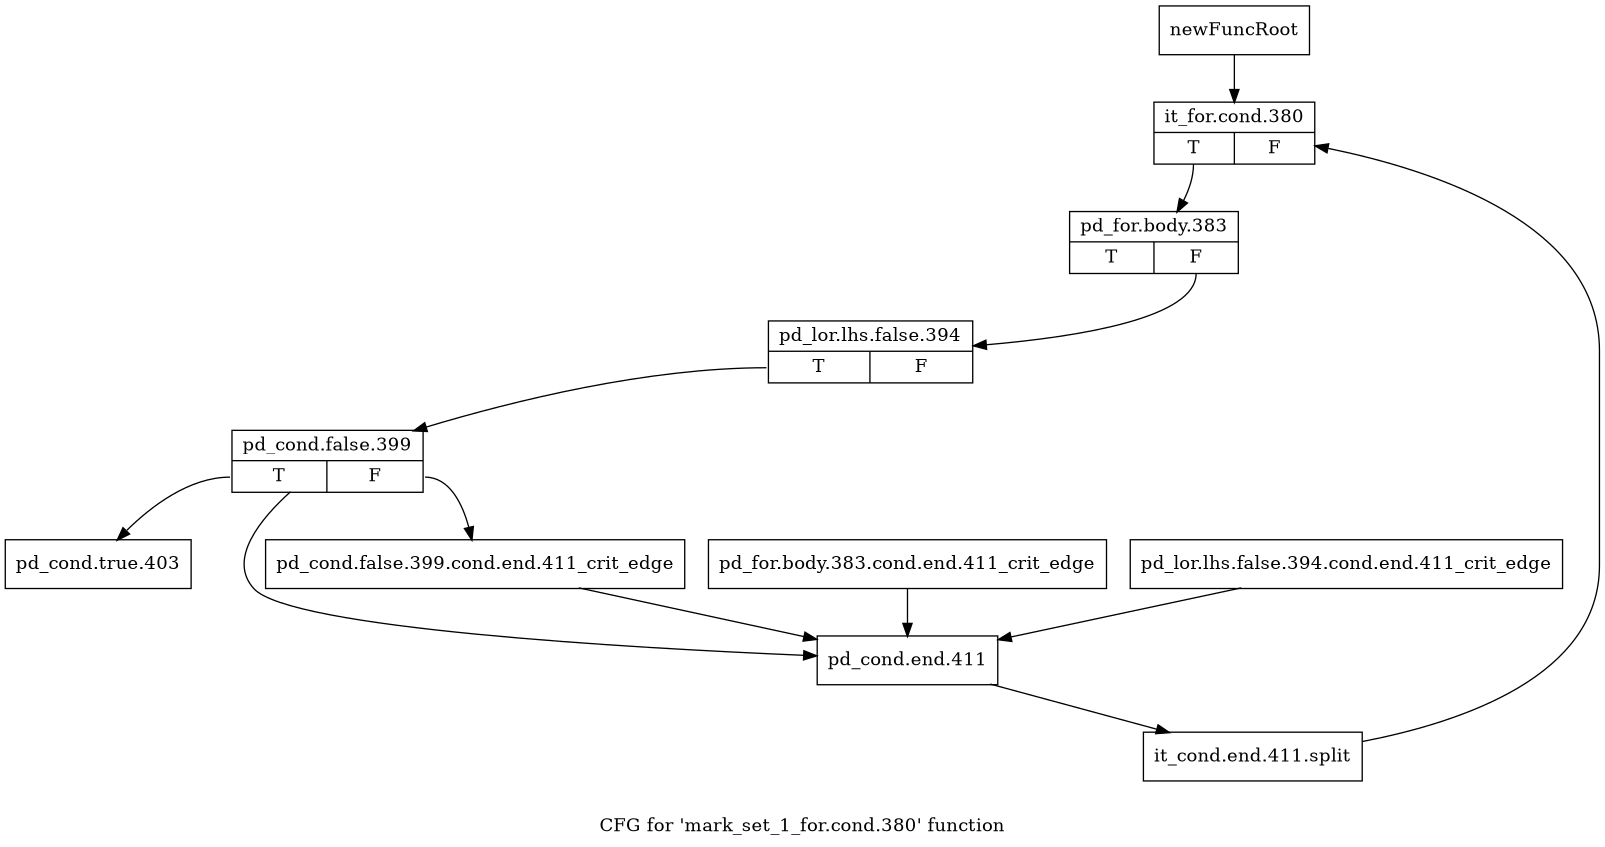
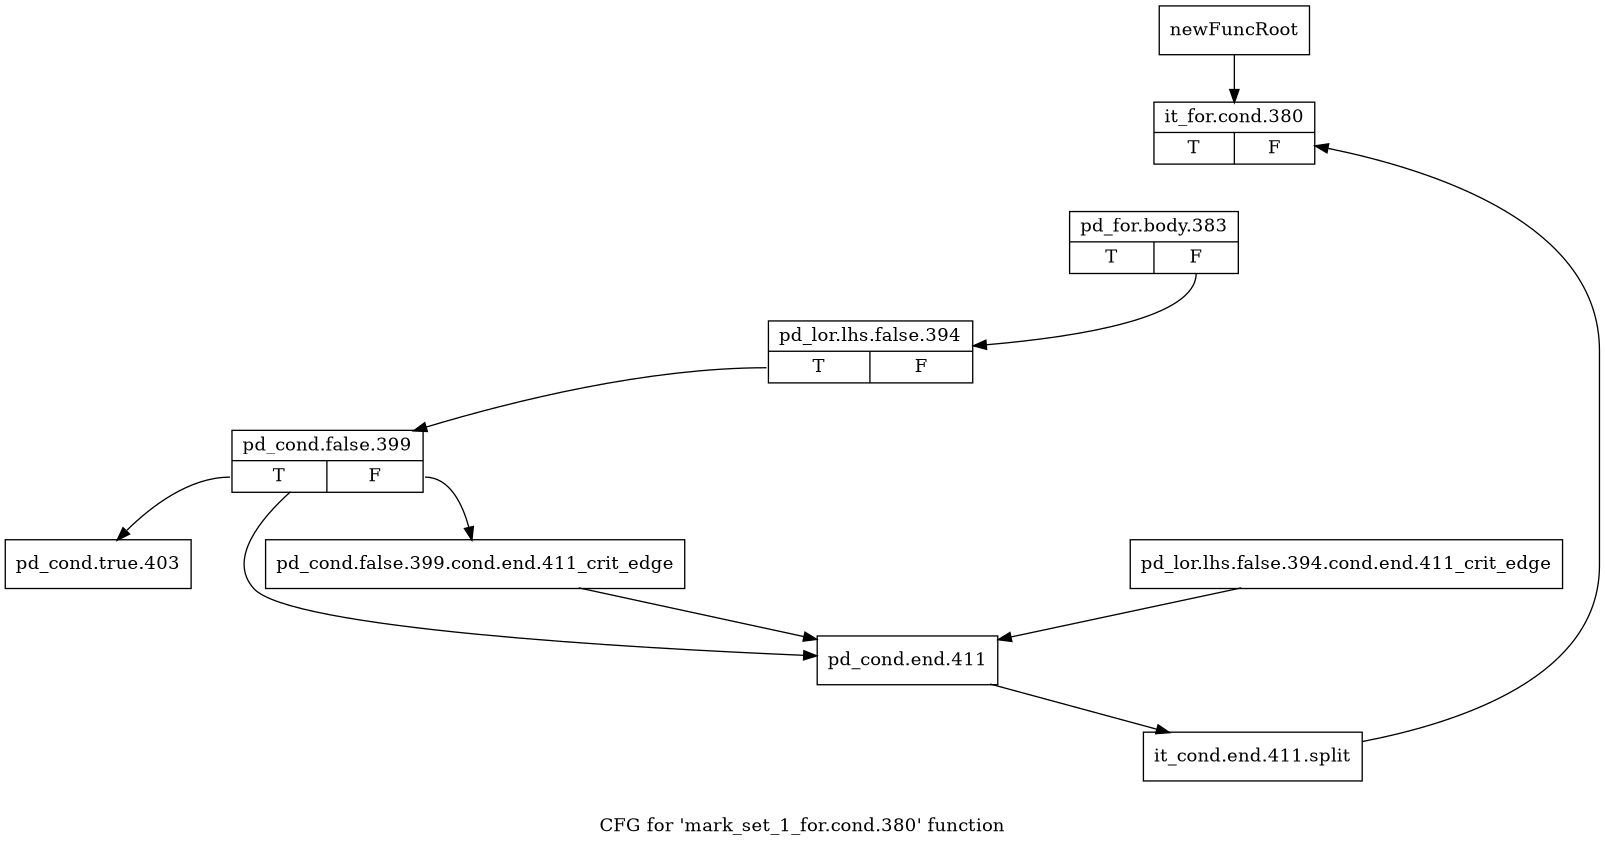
edge "it_for.cond.380" -> "pd_for.body.383": removed
node "pd_for.body.383.cond.end.411_crit_edge": removed
